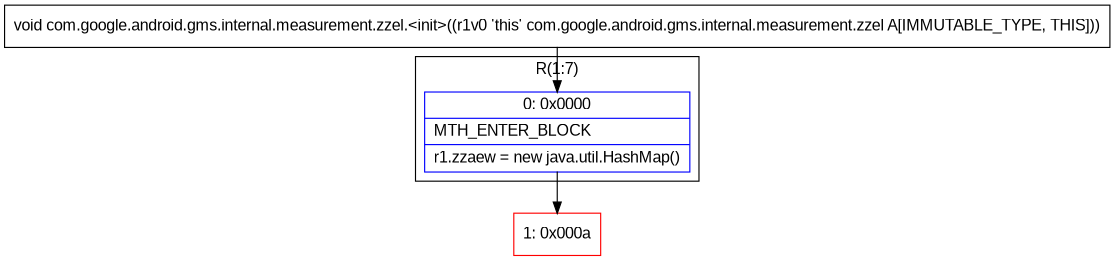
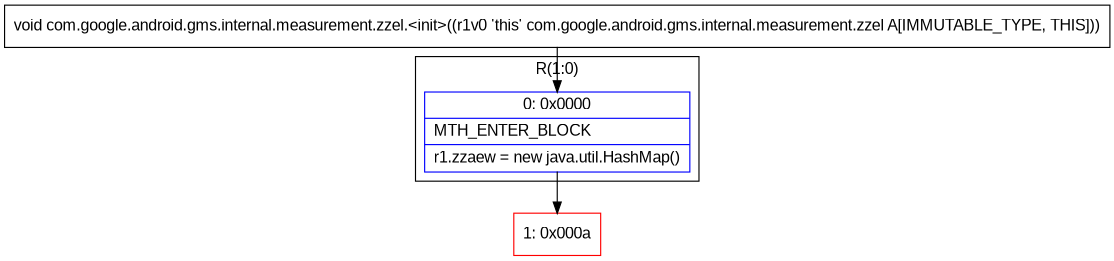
cluster "R(1:7)": label "R(1:7)" -> "R(1:0)"
